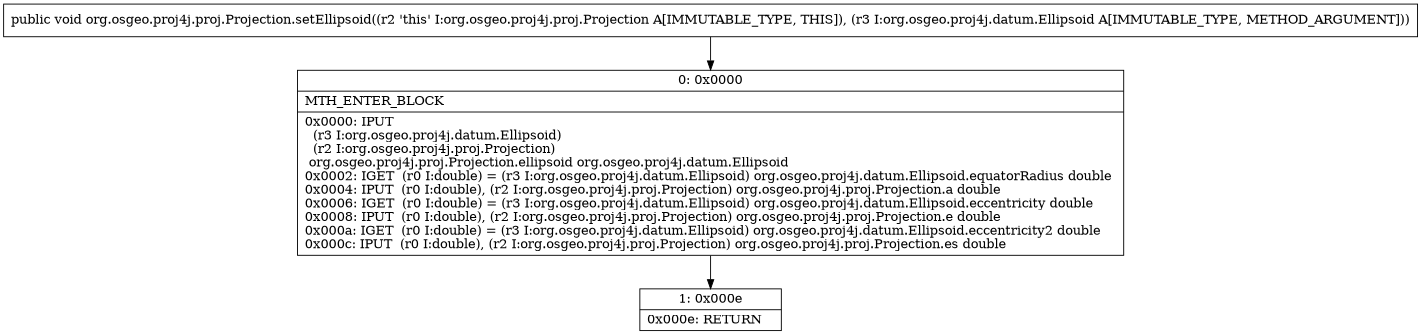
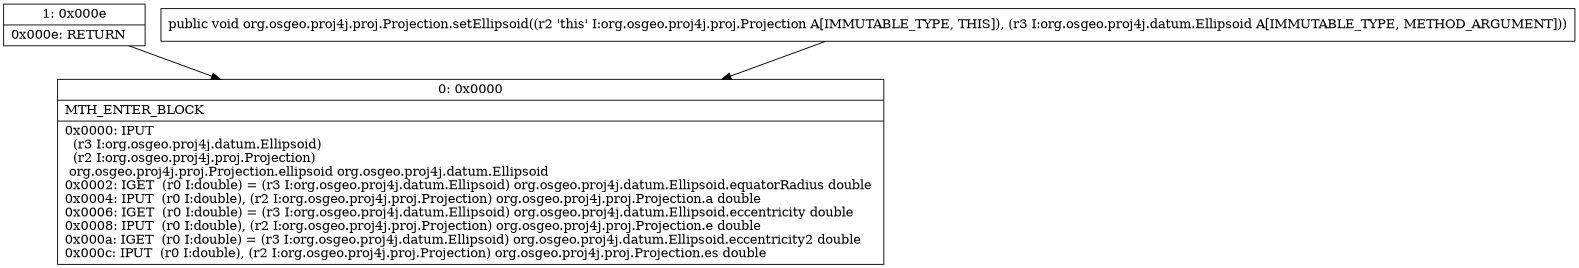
edge "0: 0x0000" -> "1: 0x000e": reversed
